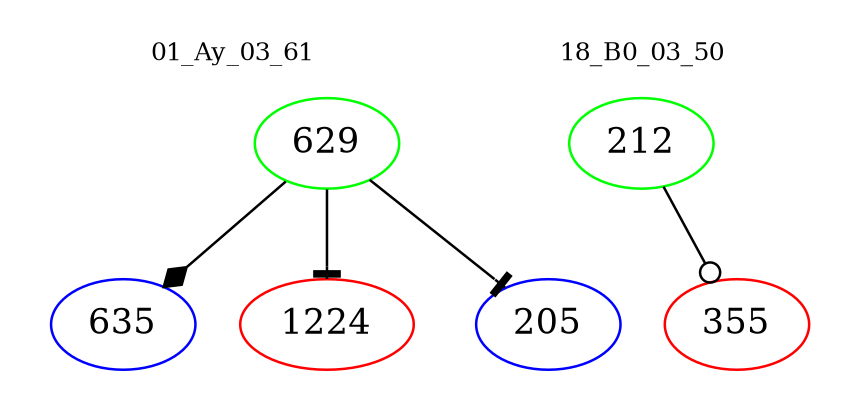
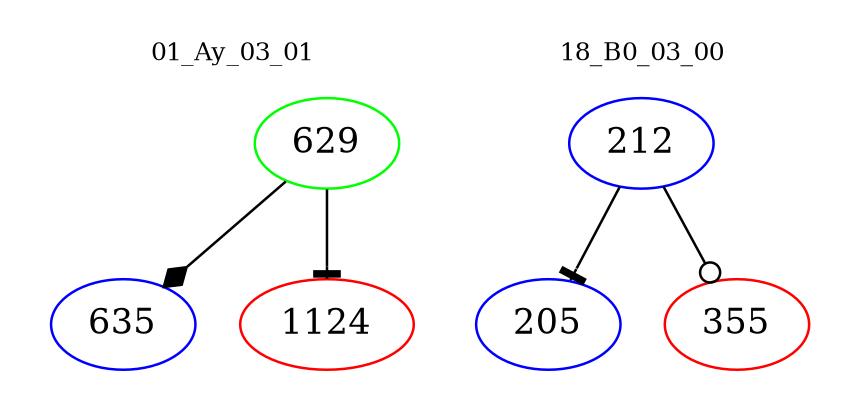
cluster "01_Ay_03_61": label "01_Ay_03_61" -> "01_Ay_03_01"
cluster "18_B0_03_50": label "18_B0_03_50" -> "18_B0_03_00"
node "212": color green -> blue
edge "629" -> "205": now "212" -> "205"
node "1224": label "1224" -> "1124"
